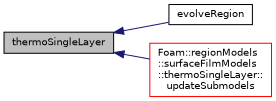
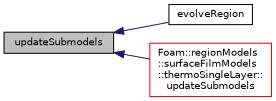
node "thermoSingleLayer": label "thermoSingleLayer" -> "updateSubmodels"
